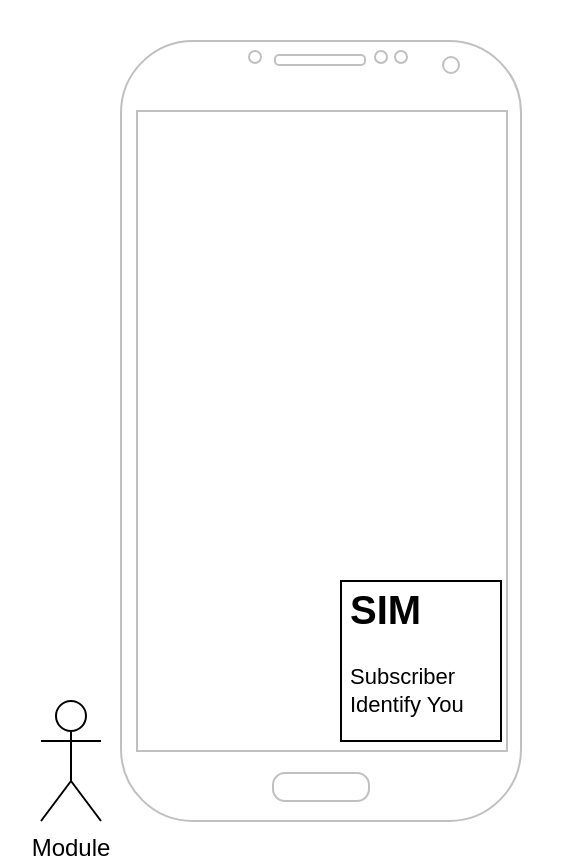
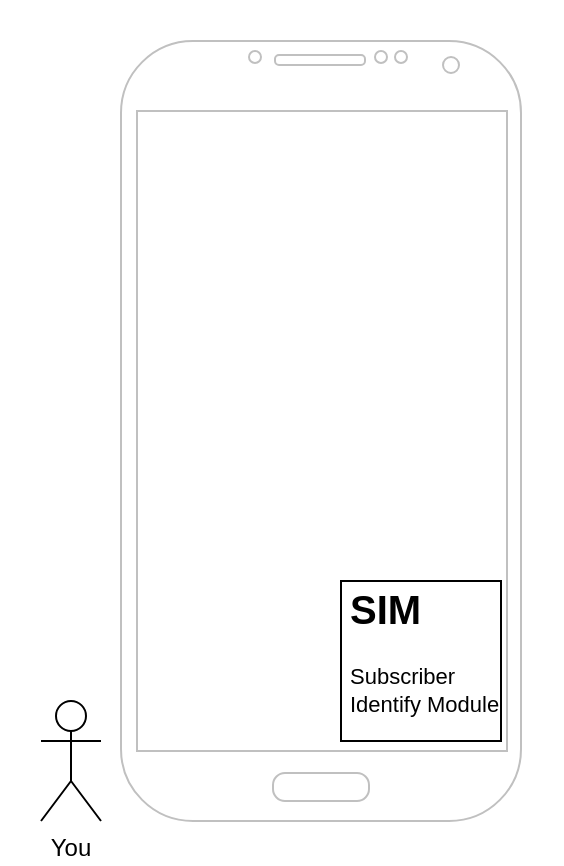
node "SIMSubscriber Identify You": label "SIMSubscriber Identify You" -> "SIMSubscriber Identify Module"
node "Module": label "Module" -> "You"
